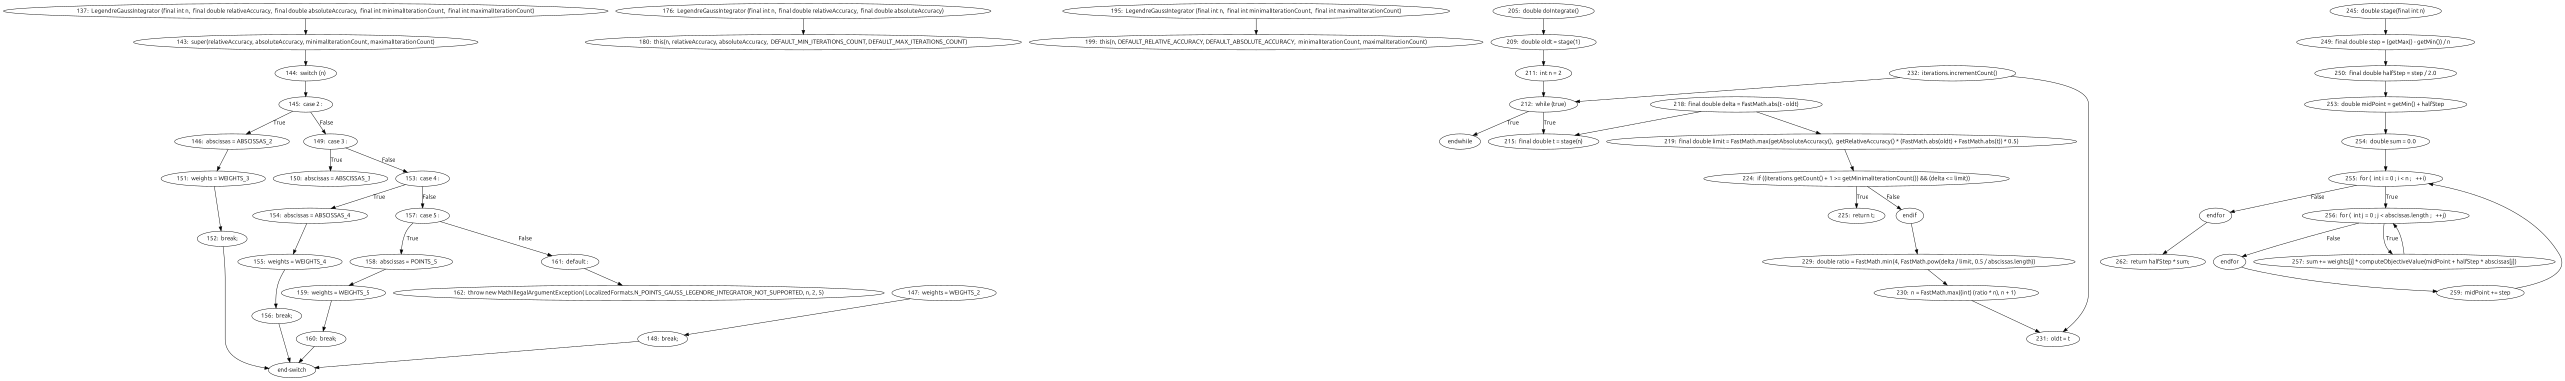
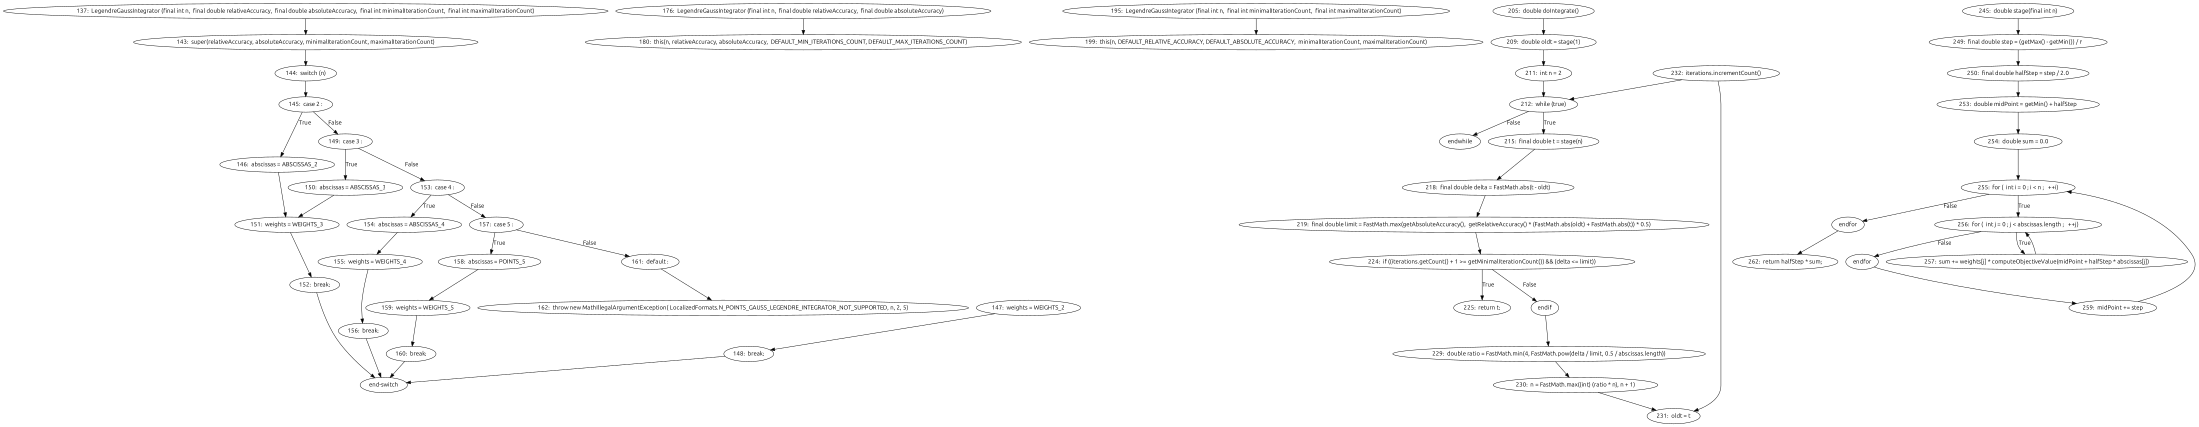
edge "212:  while (true)" -> "endwhile": label "True" -> "False"
edge "218:  final double delta = FastMath.abs(t - oldt)" -> "215:  final double t = stage(n)": reversed
edge "150:  abscissas = ABSCISSAS_3" -> "151:  weights = WEIGHTS_3": added
